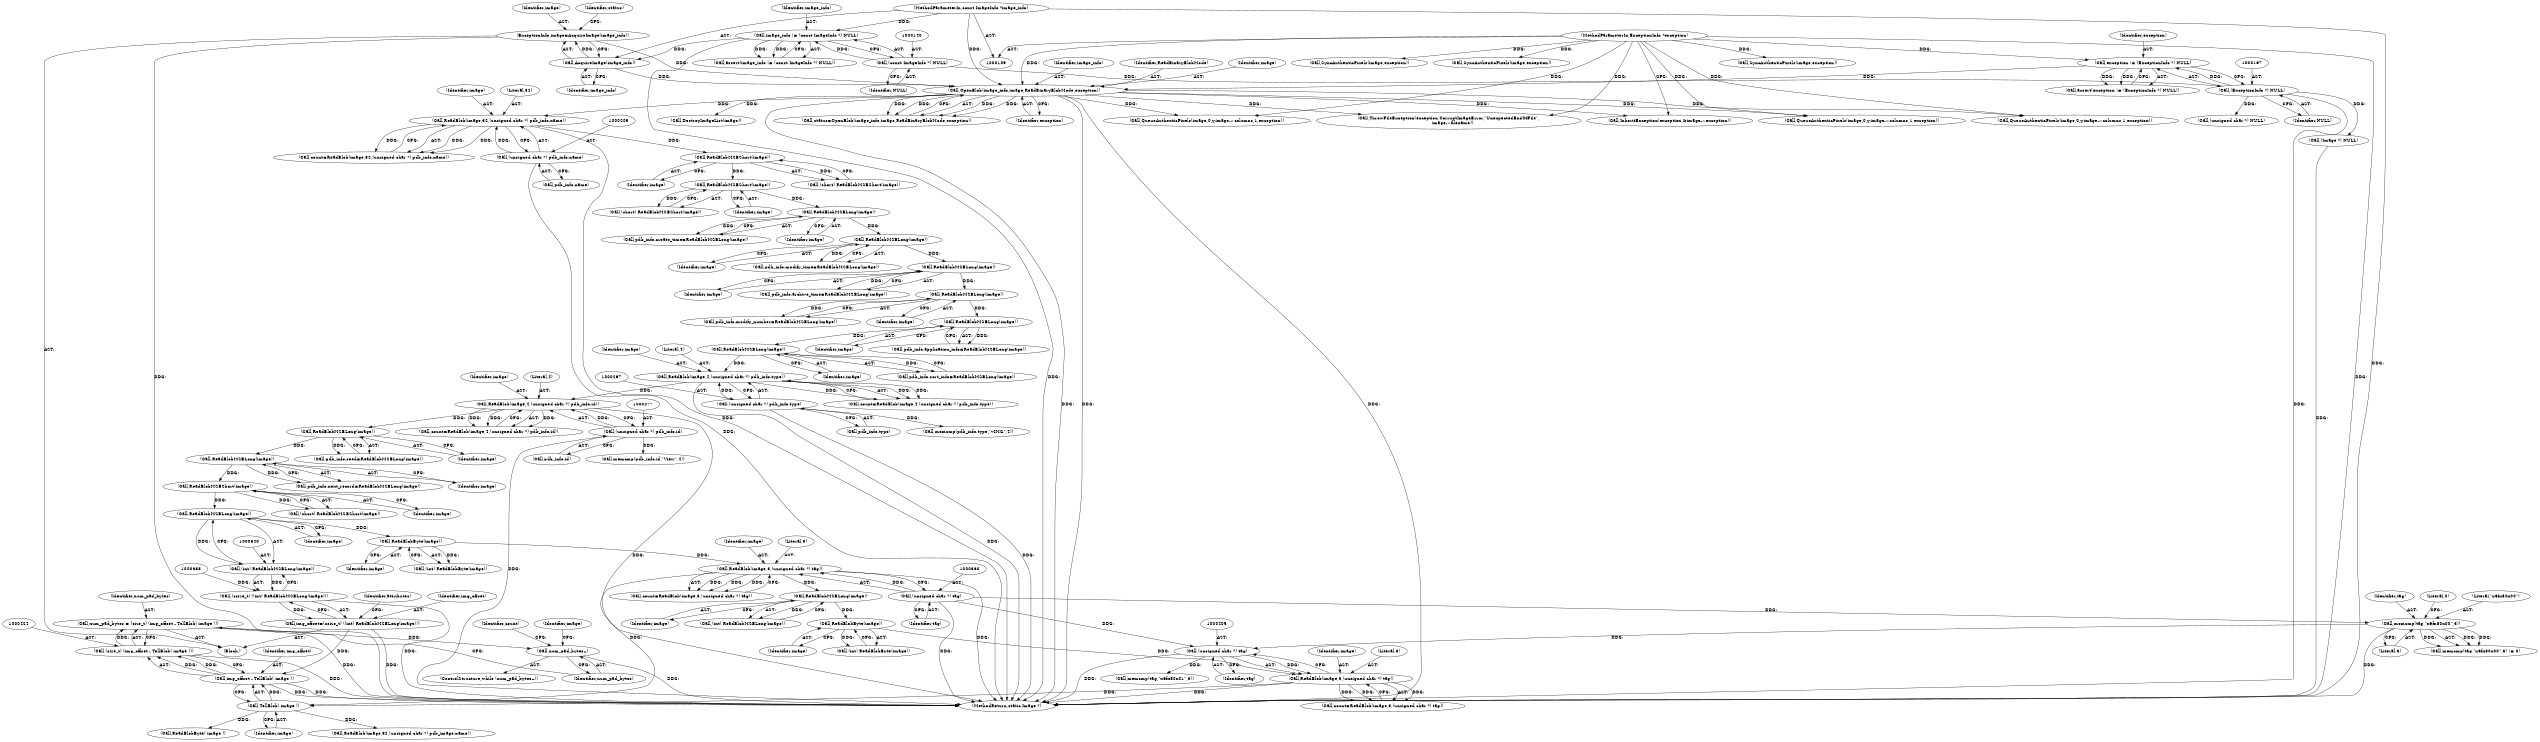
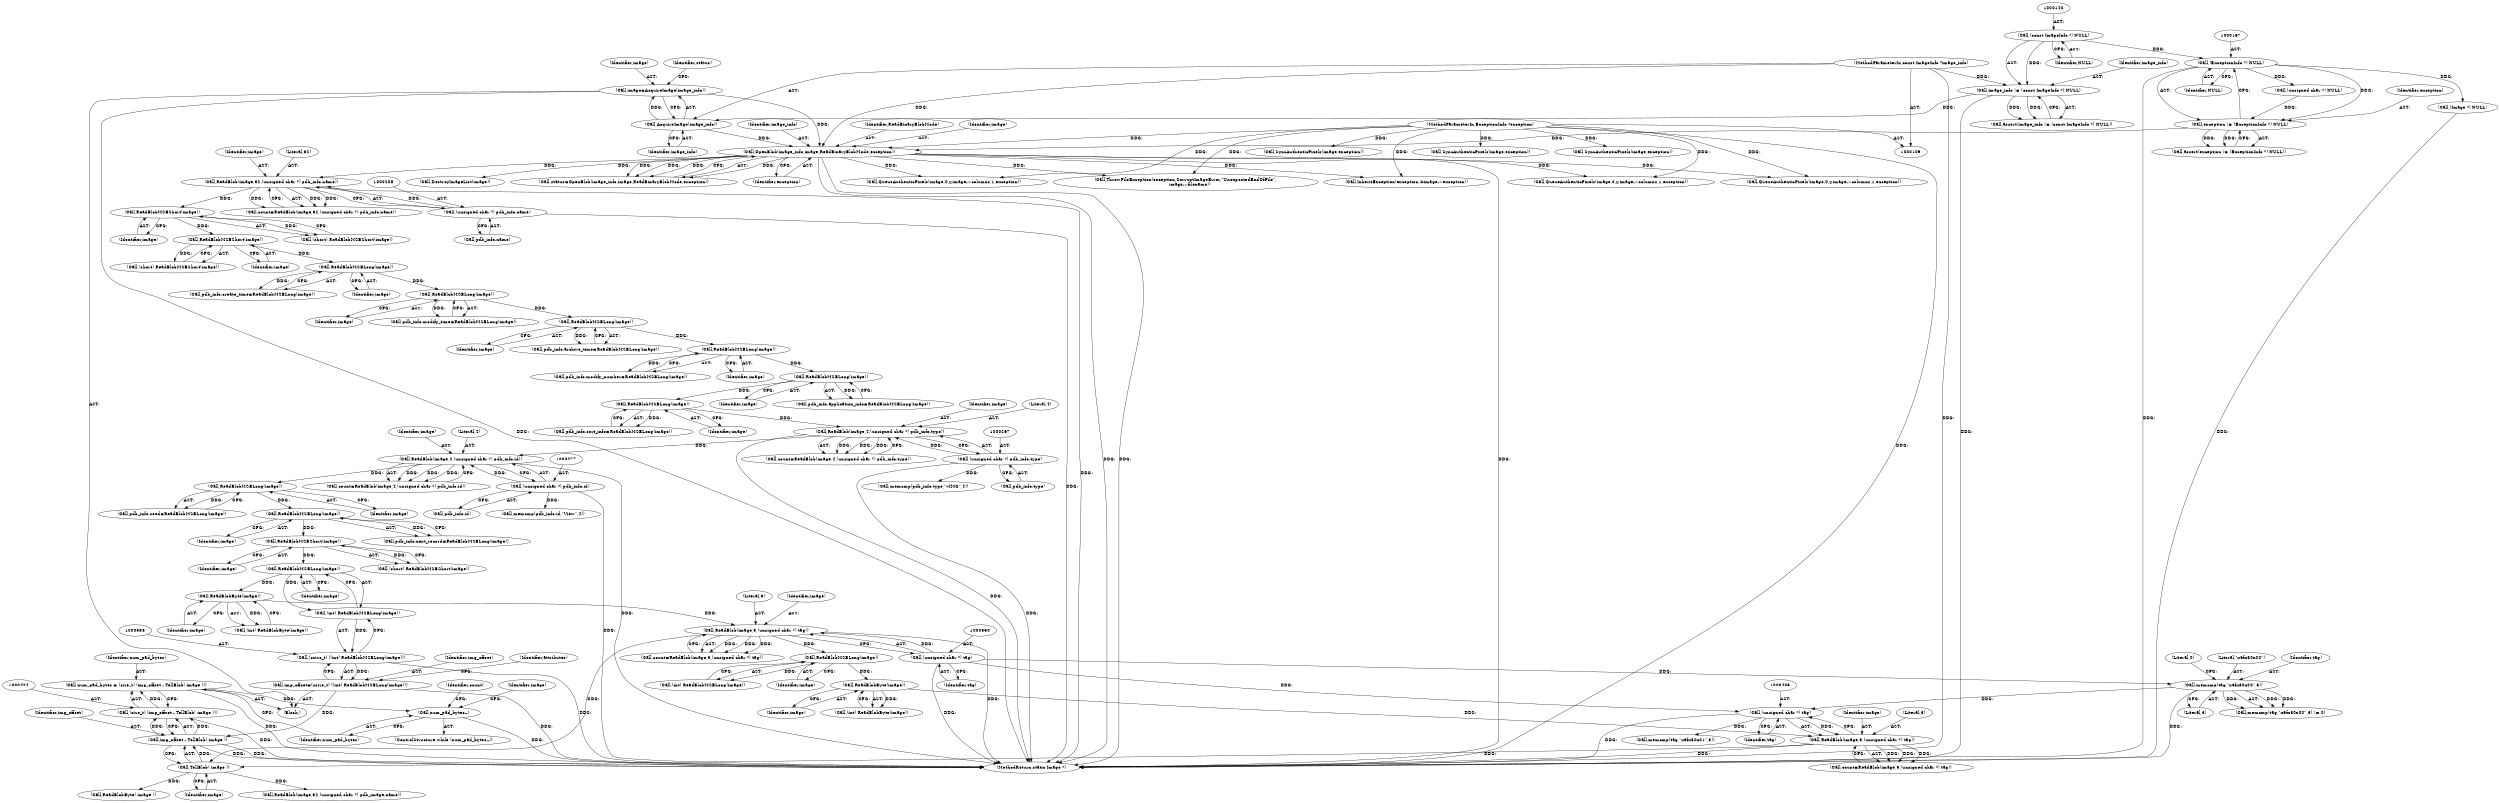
node "(ExceptionInfo,image=AcquireImage(image_info))": label "(ExceptionInfo,image=AcquireImage(image_info))" -> "(Call,image=AcquireImage(image_info))"
edge "(Call,image_info != (const ImageInfo *) NULL)" -> "(Call,(const ImageInfo *) NULL)": removed, label "CFG:"
edge "(MethodParameterIn,ExceptionInfo *exception)" -> "(Call,exception != (ExceptionInfo *) NULL)": now "(Call,(unsigned char *) NULL)" -> "(Call,exception != (ExceptionInfo *) NULL)"
edge "(MethodParameterIn,ExceptionInfo *exception)" -> "(Call,InheritException(exception,&image->exception))": label "CFG: " -> "DDG: "
node "1000340": removed
edge "1000338" -> "(Call,(ssize_t) ((int) ReadBlobMSBLong(image)))": label "DDG: " -> "AST: "
